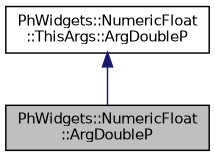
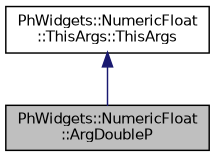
node "PhWidgets::NumericFloat ::ThisArgs::ArgDoubleP": label "PhWidgets::NumericFloat ::ThisArgs::ArgDoubleP" -> "PhWidgets::NumericFloat ::ThisArgs::ThisArgs"
